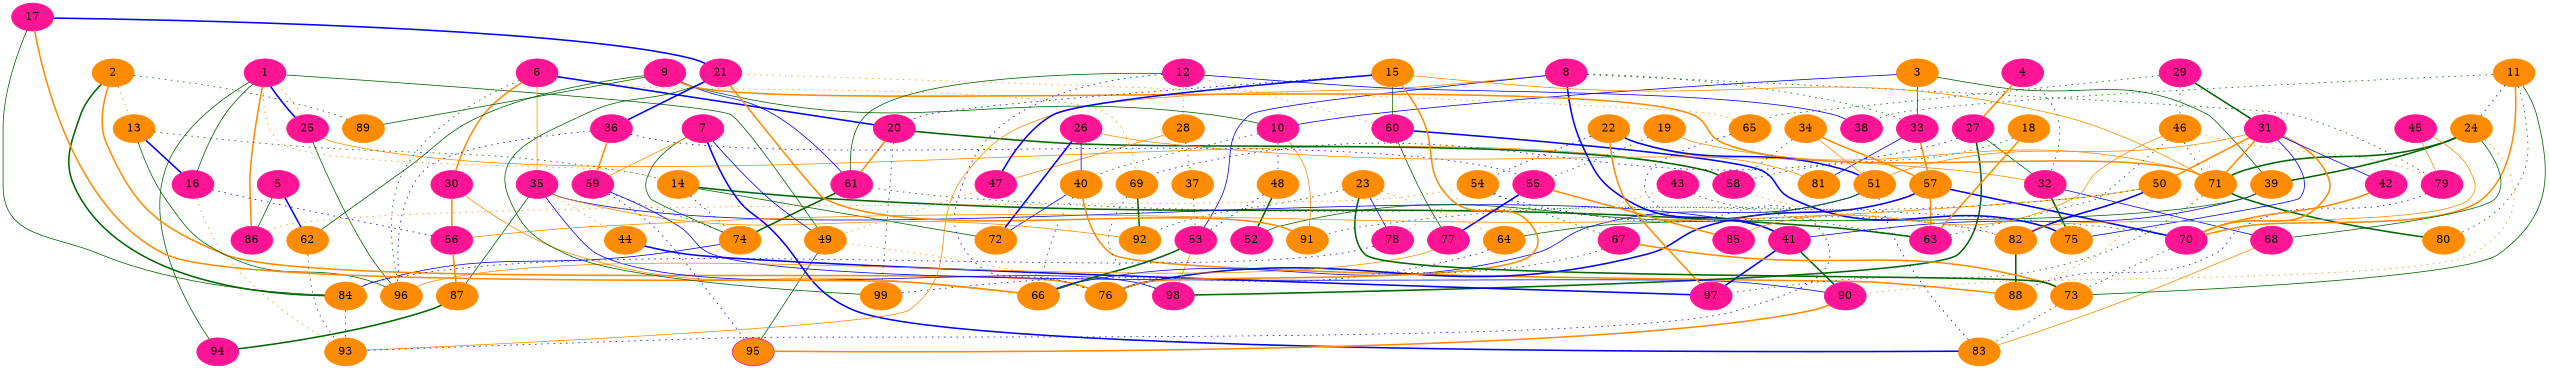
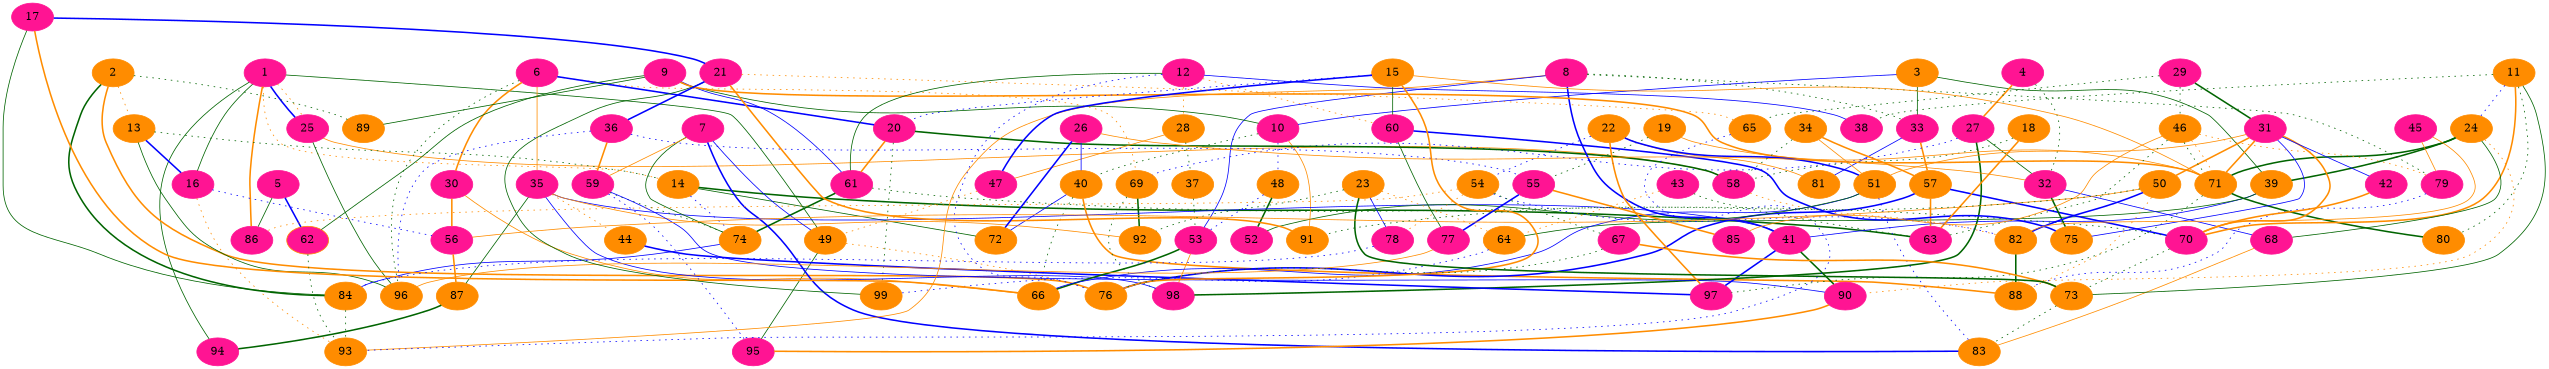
node "62": fillcolor darkorange -> deeppink
node "95": fillcolor darkorange -> deeppink
